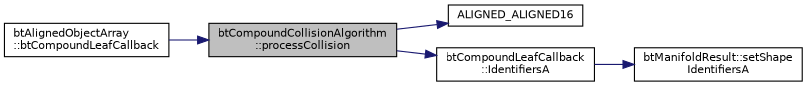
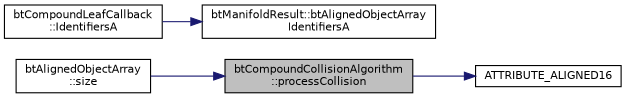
node "ALIGNED_ALIGNED16": label "ALIGNED_ALIGNED16" -> "ATTRIBUTE_ALIGNED16"
node "btAlignedObjectArray ::btCompoundLeafCallback": label "btAlignedObjectArray ::btCompoundLeafCallback" -> "btAlignedObjectArray ::size"
edge "btCompoundCollisionAlgorithm ::processCollision" -> "btCompoundLeafCallback ::IdentifiersA": removed
node "btManifoldResult::setShape IdentifiersA": label "btManifoldResult::setShape IdentifiersA" -> "btManifoldResult::btAlignedObjectArray IdentifiersA"
